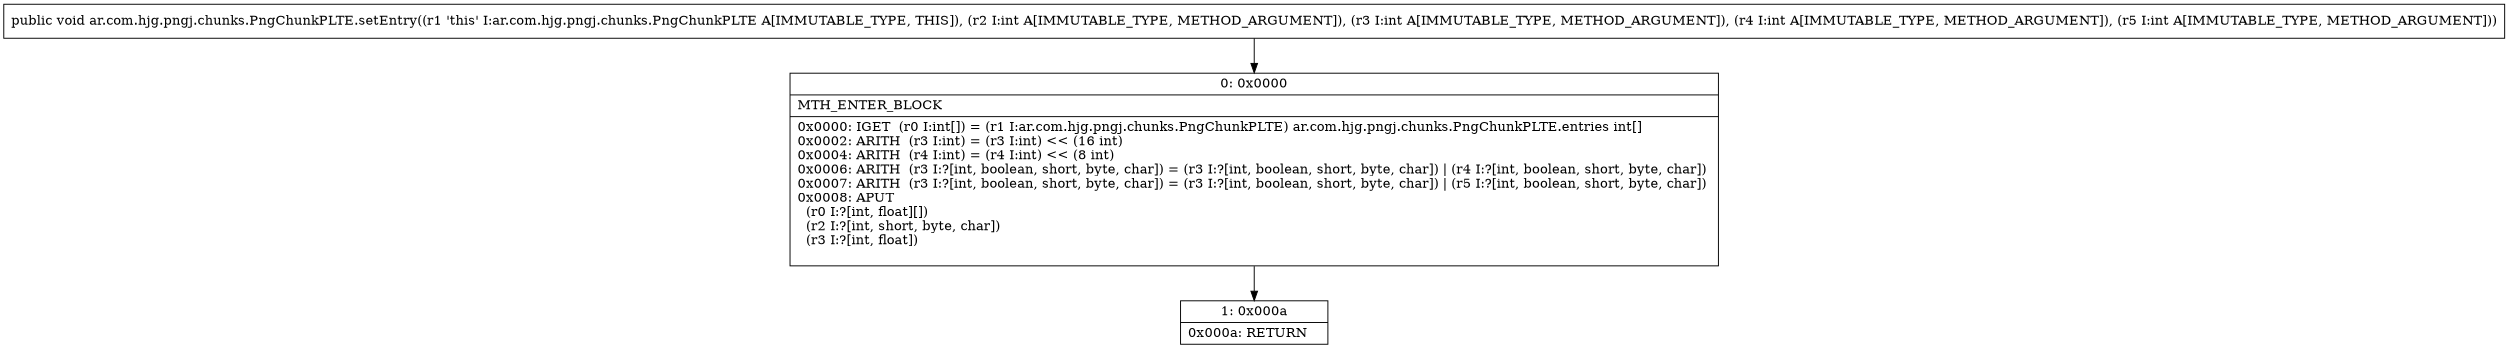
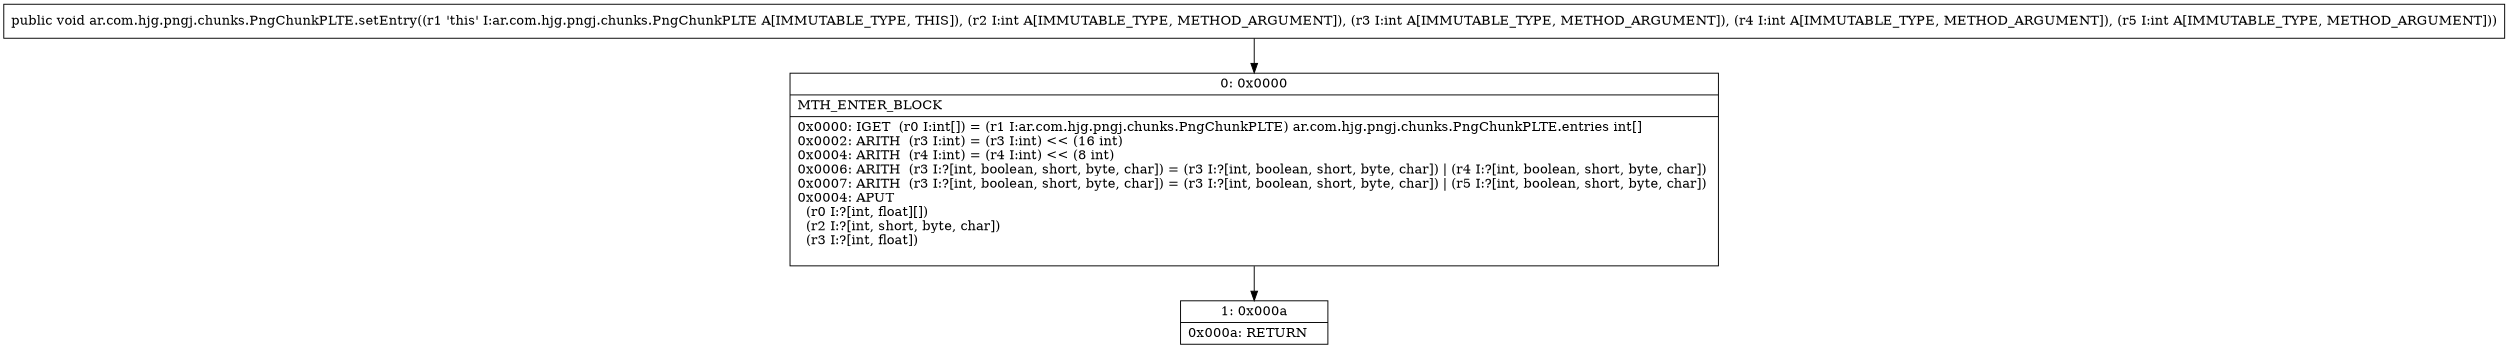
node "0: 0x0000": text "0x0008: APUT" -> "0x0004: APUT"
